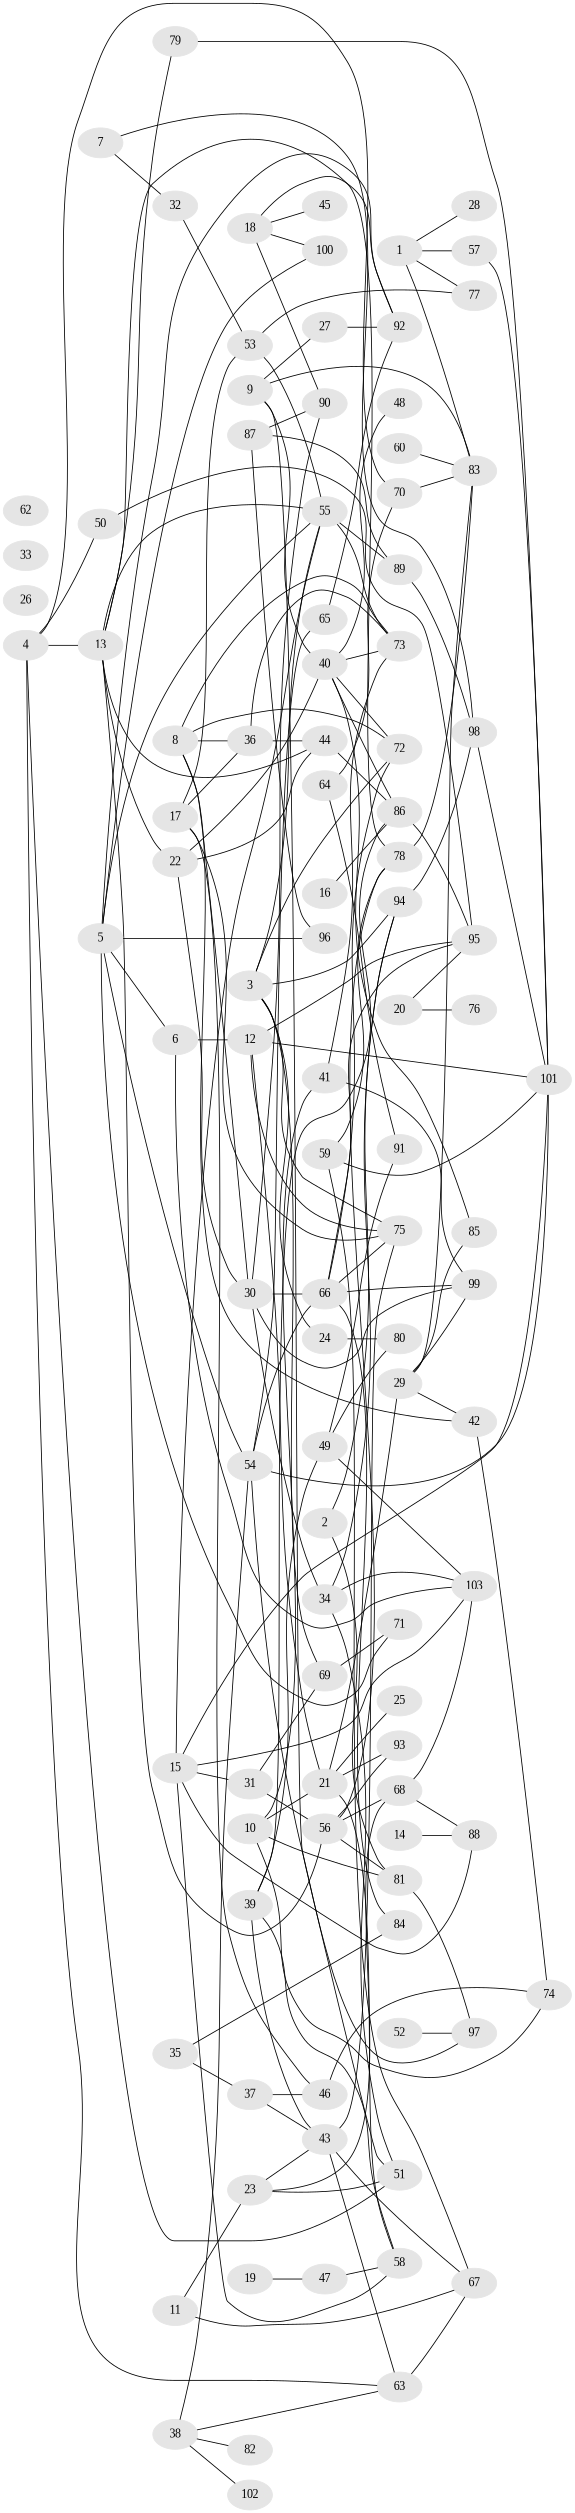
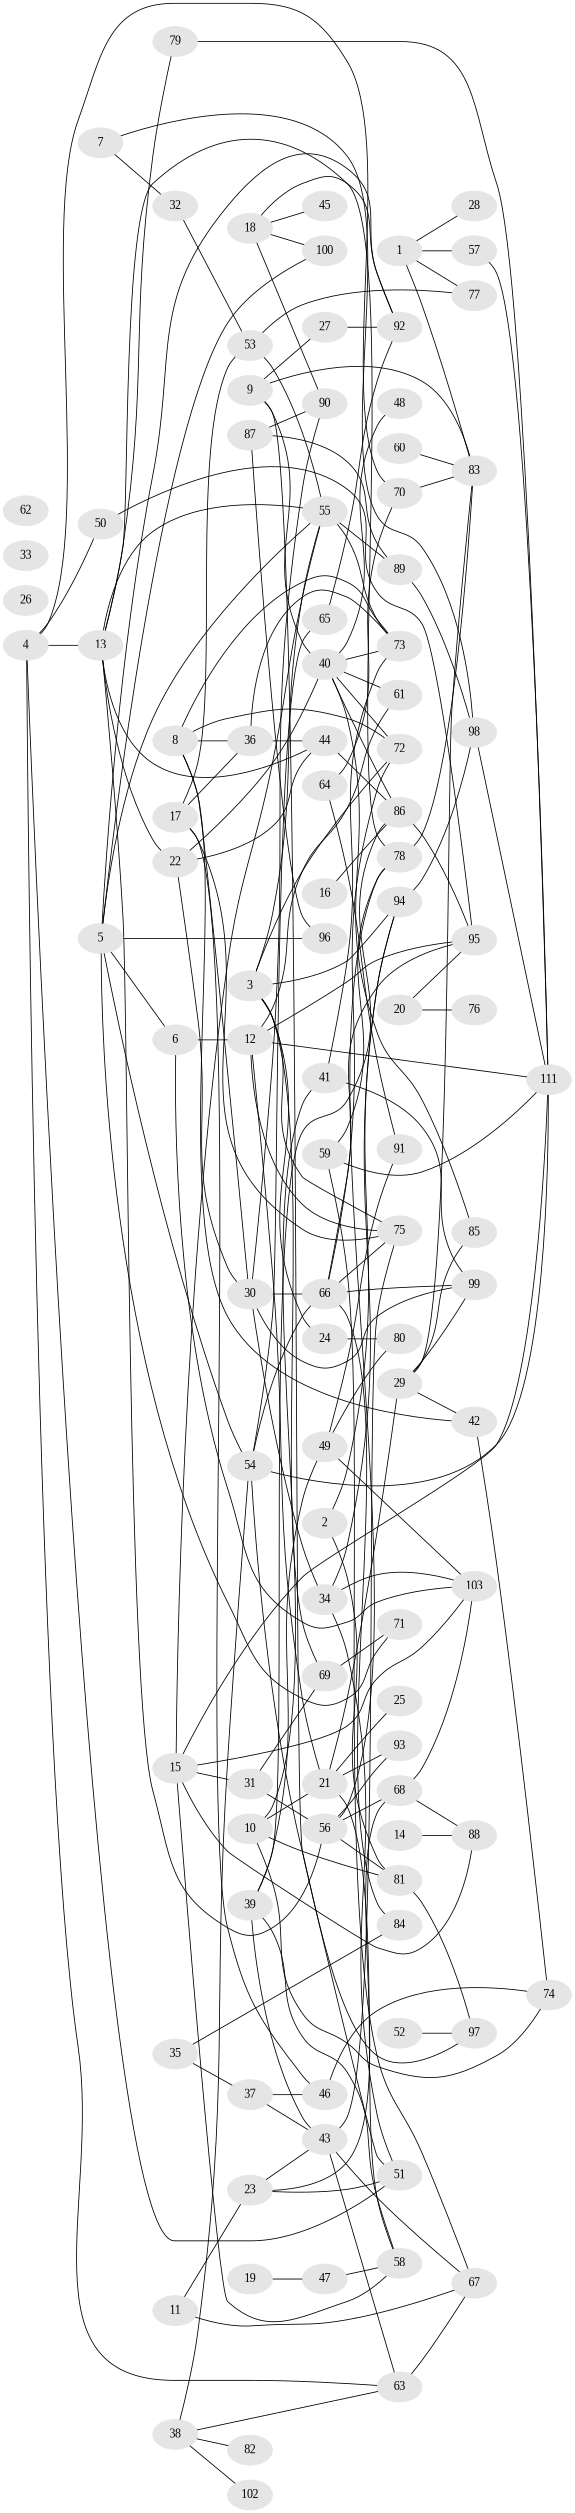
node "61": added
node "101": label "101" -> "111"
